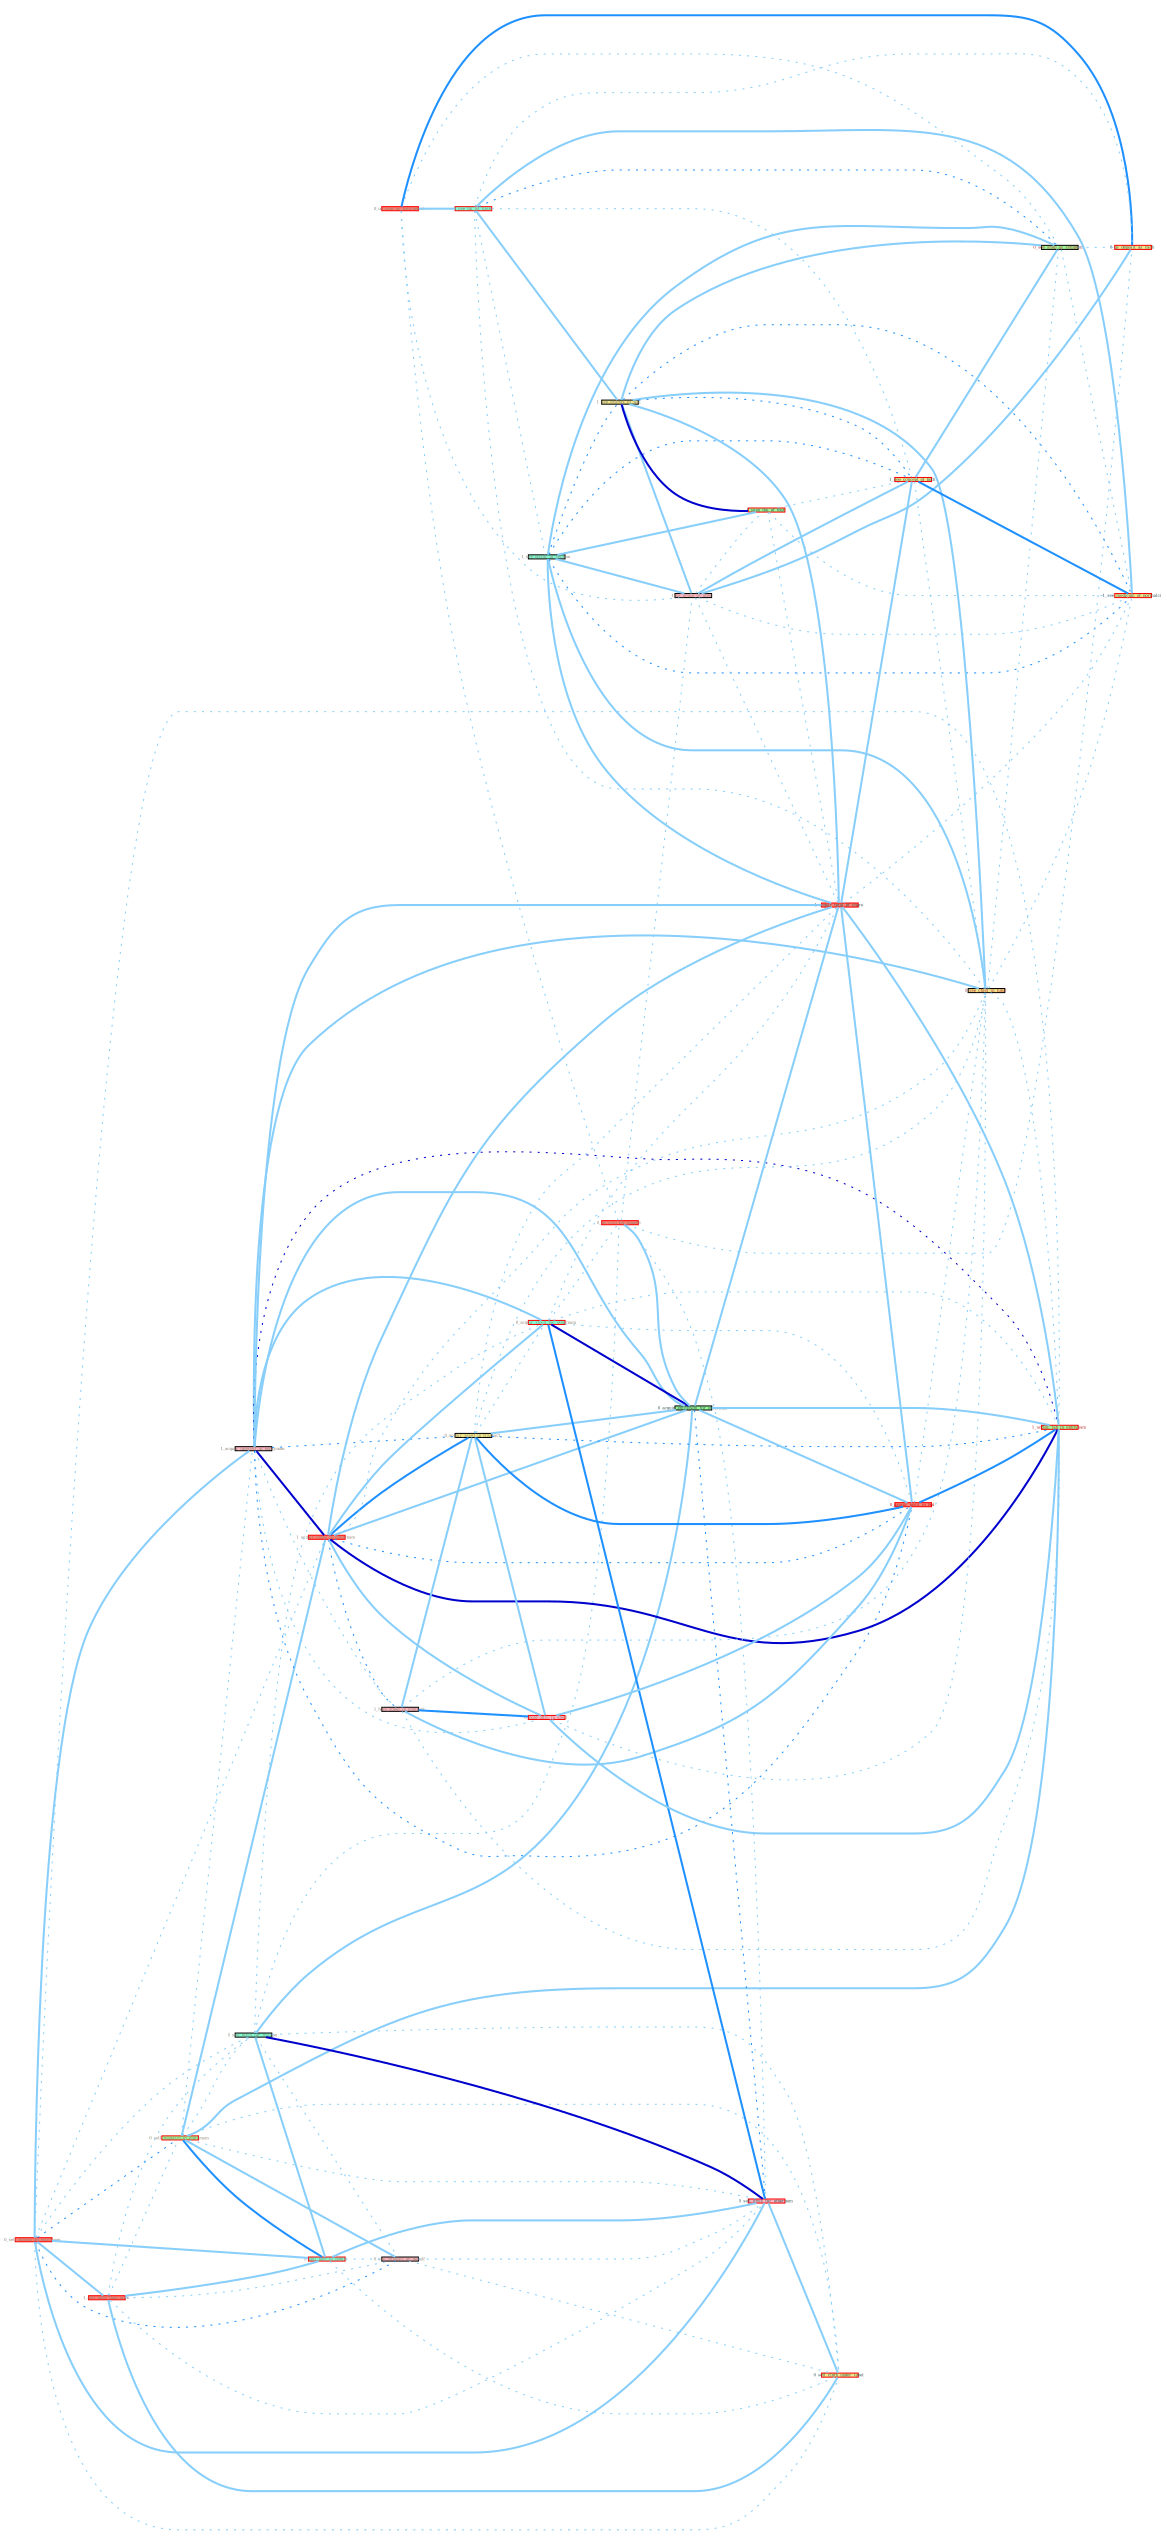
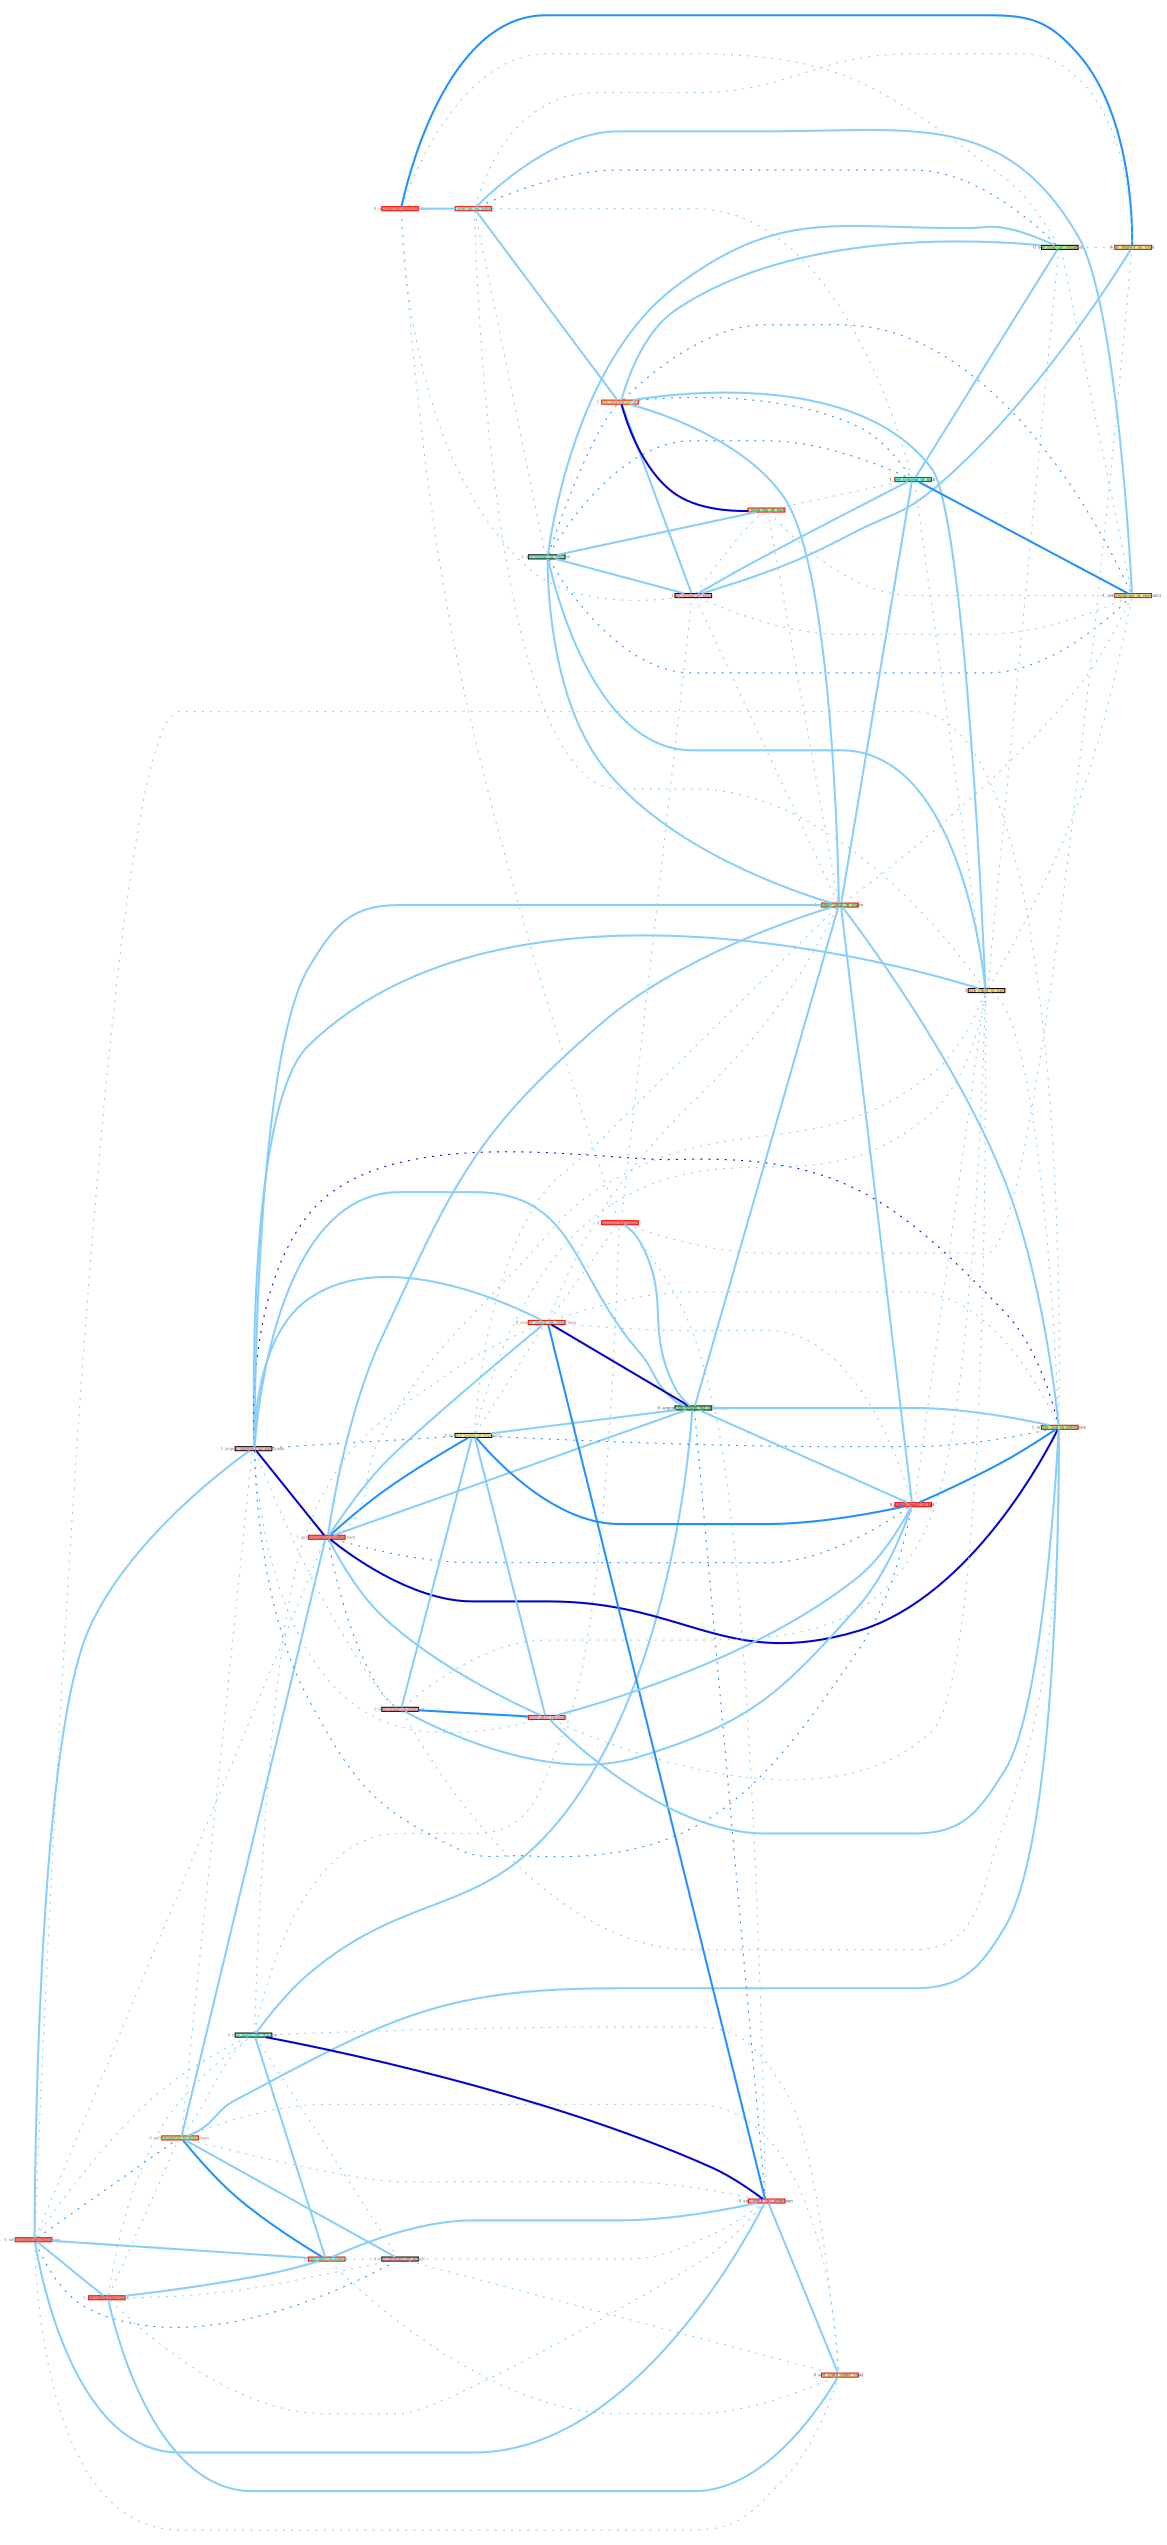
node "1_see_exampl_of_wai": color black -> red
node "1_see_concept_of_both": fillcolor khaki -> aquamarine
node "1_acquir_total_of_share": fillcolor salmon -> palegreen
